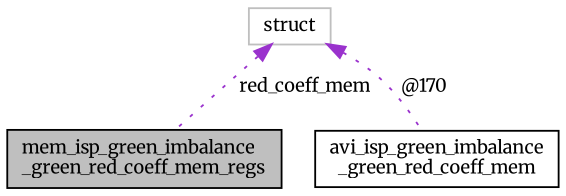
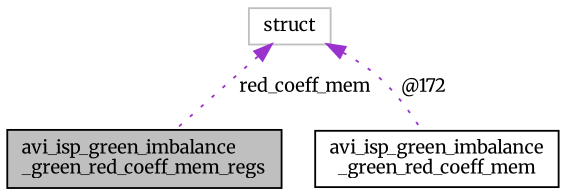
edge "avi_isp_green_imbalance _green_red_coeff_mem" -> "struct": label " @170" -> " @172"
node "mem_isp_green_imbalance _green_red_coeff_mem_regs": label "mem_isp_green_imbalance _green_red_coeff_mem_regs" -> "avi_isp_green_imbalance _green_red_coeff_mem_regs"
